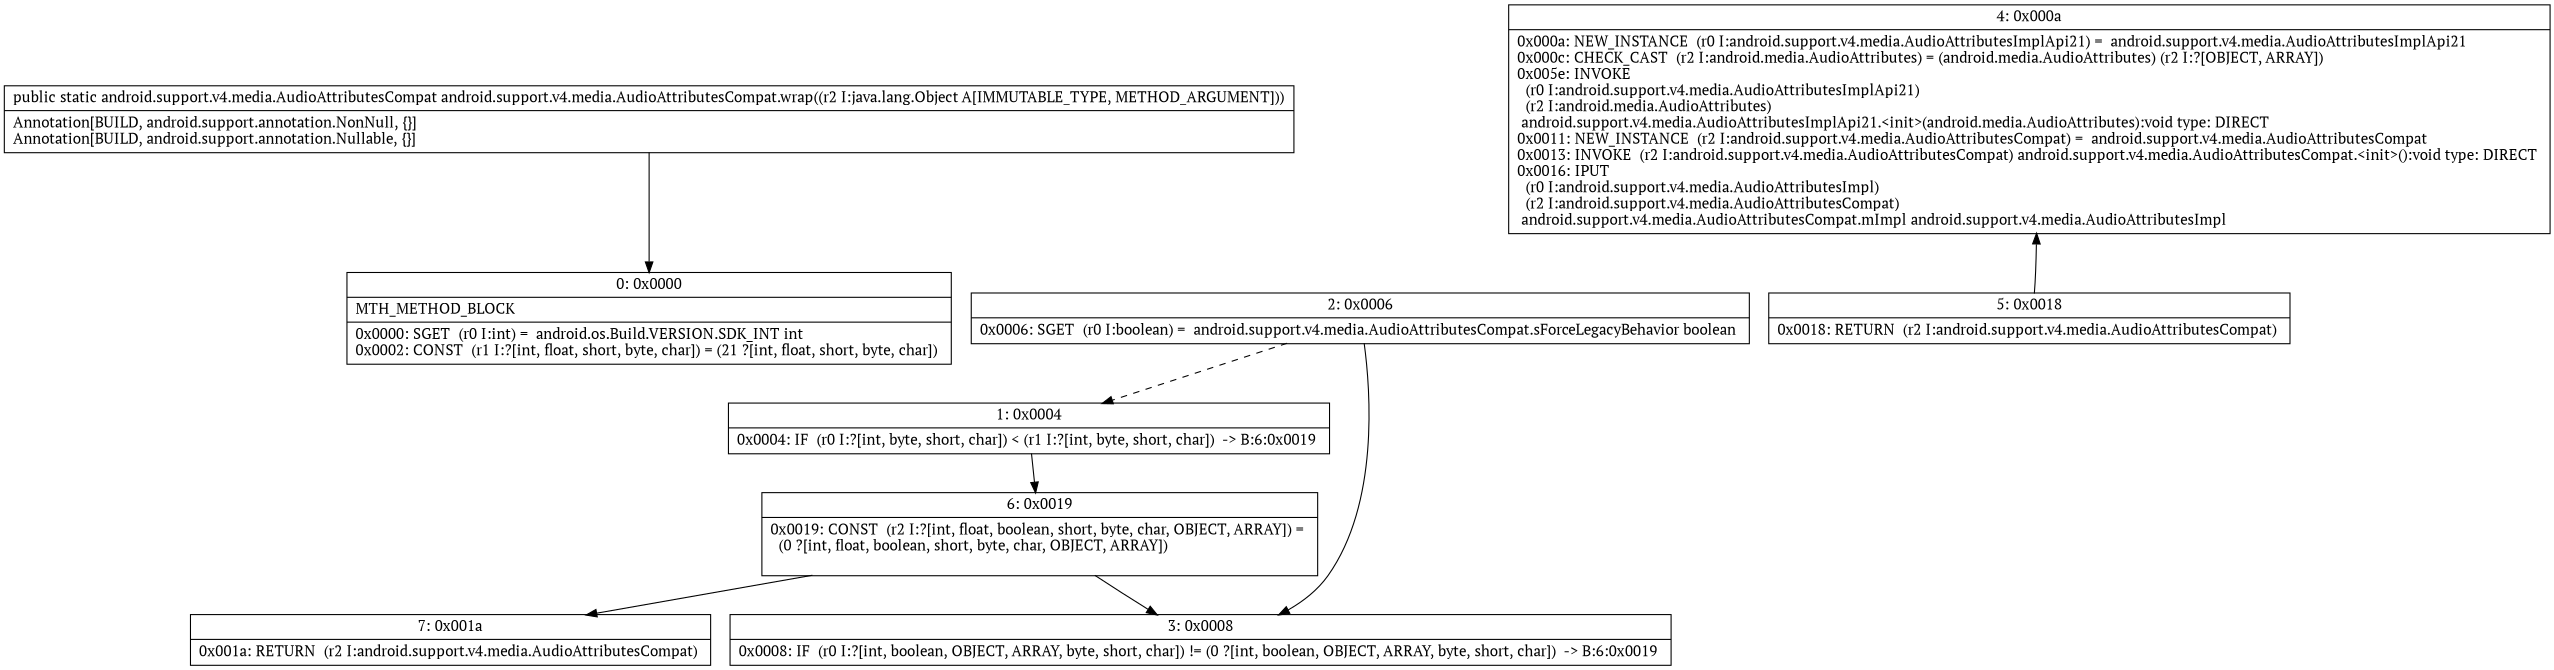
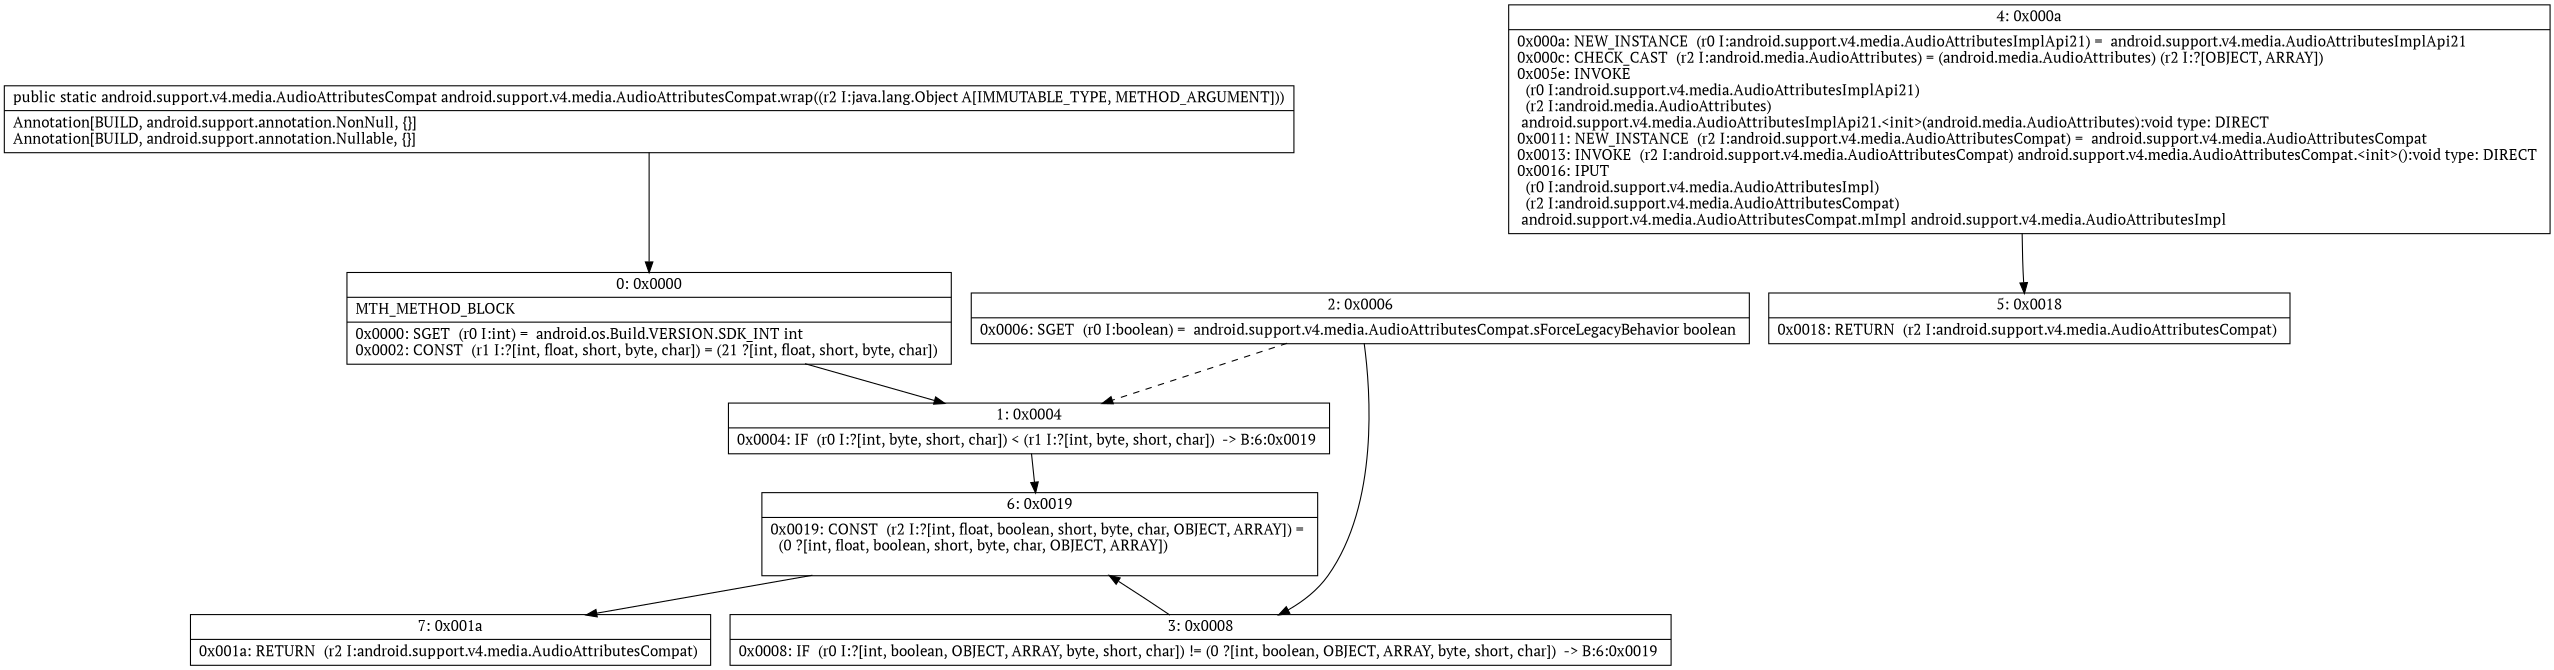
edge "5: 0x0018" -> "4: 0x000a": reversed
edge "0: 0x0000" -> "1: 0x0004": added
edge "6: 0x0019" -> "3: 0x0008": reversed
